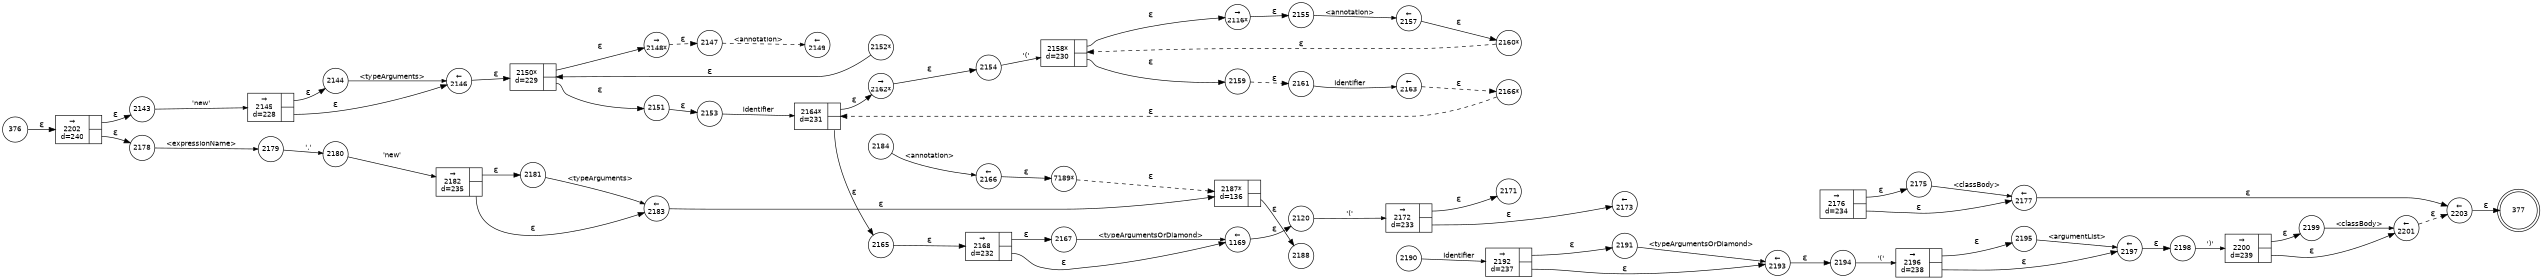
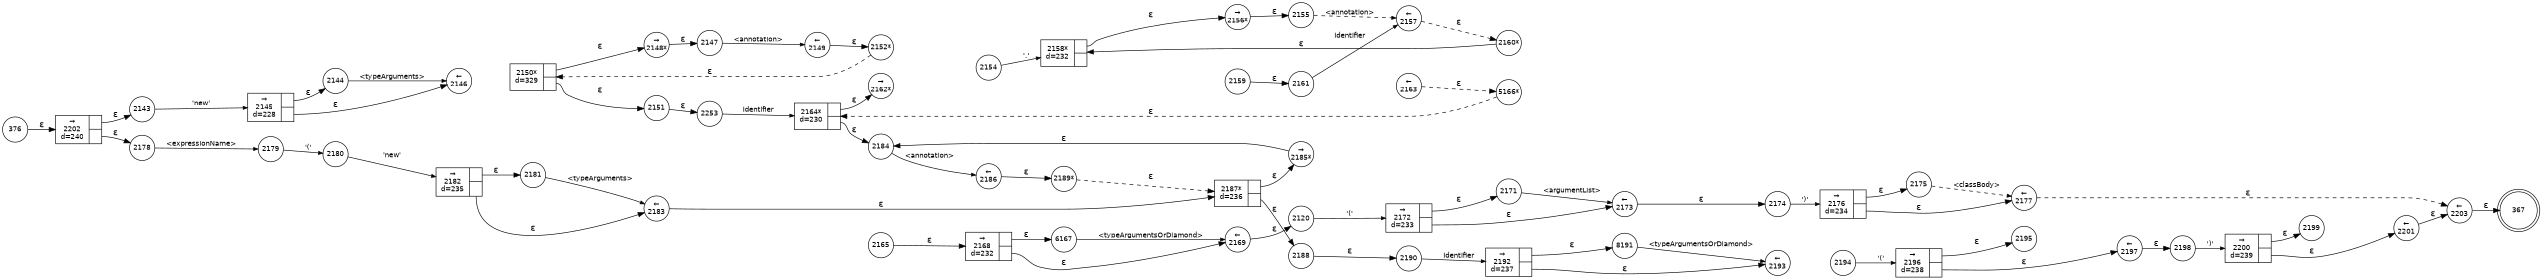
node "→ 2116*": label "→ 2116*" -> "→ 2156*"
edge "2155" -> "← 2157": style solid -> dashed
edge "← 2157" -> "2160*": style solid -> dashed
edge "→ 2148*" -> "2147": style dashed -> solid
edge "2147" -> "← 2149": style dashed -> solid
edge "← 2149" -> "2152*": added, label "ε"
edge "2160*" -> "2158*": style dashed -> solid
edge "2154" -> "2158*": label "'('" -> "'.'"
node "2158*": text "d=230" -> "d=232"
edge "2152*" -> "2150*": style solid -> dashed
edge "→ 2162*" -> "2154": removed, label "ε"
edge "← 2146" -> "2150*": removed, label "ε"
edge "2158*" -> "2159": removed, label "ε"
node "2150*": text "d=229" -> "d=329"
edge "2159" -> "2161": style dashed -> solid
edge "2161" -> "← 2163": now "2161" -> "← 2157"
node "2166*": label "2166*" -> "5166*"
node "2153": label "2153" -> "2253"
node "2164*": text "d=231" -> "d=230"
edge "2179" -> "2180": label "'.'" -> "'('"
node "→ 2185*": added
node "← 2166": label "← 2166" -> "← 2186"
node "7189*": label "7189*" -> "2189*"
edge "2164*" -> "2165": now "2164*" -> "2184"
edge "2175" -> "← 2177": style solid -> dashed
node "2187*": text "d=136" -> "d=236"
edge "2171" -> "← 2173": added, label "<argumentList>"
edge "← 2177" -> "← 2203": style solid -> dashed
node "2174": added
node "377": label "377" -> "367"
edge "← 2201" -> "← 2203": style dashed -> solid
edge "2199" -> "← 2201": removed, label "<classBody>"
node "2167": label "2167" -> "6167"
node "← 1169": label "← 1169" -> "← 2169"
edge "2195" -> "← 2197": removed, label "<argumentList>"
node "2191": label "2191" -> "8191"
edge "2188" -> "2190": added, label "ε"
edge "← 2193" -> "2194": removed, label "ε"
